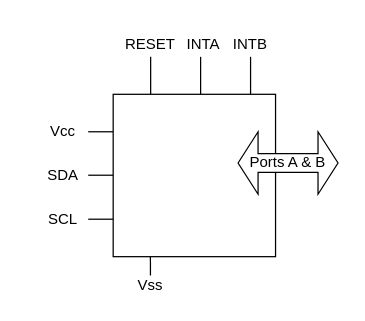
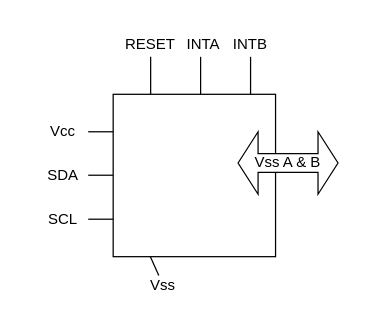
node "Ports A & B": label "Ports A & B" -> "Vss A & B"
node "Vss": moved (150, 285) -> (163, 285)
